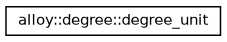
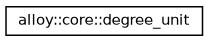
node "alloy::degree::degree_unit": label "alloy::degree::degree_unit" -> "alloy::core::degree_unit"
